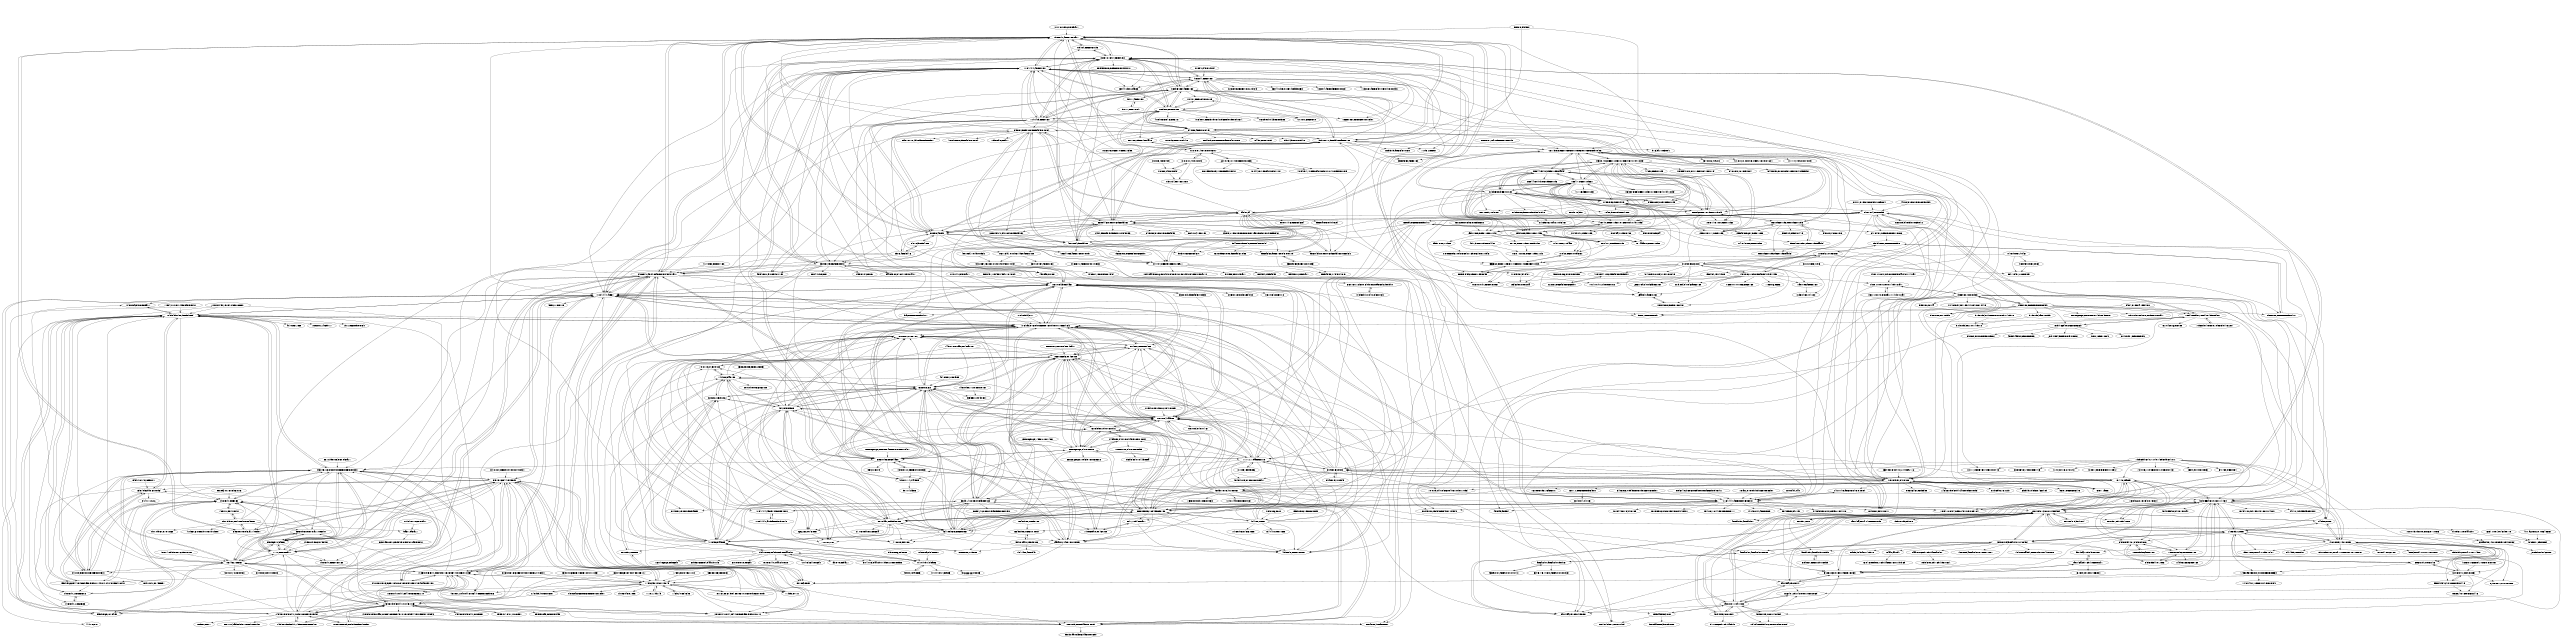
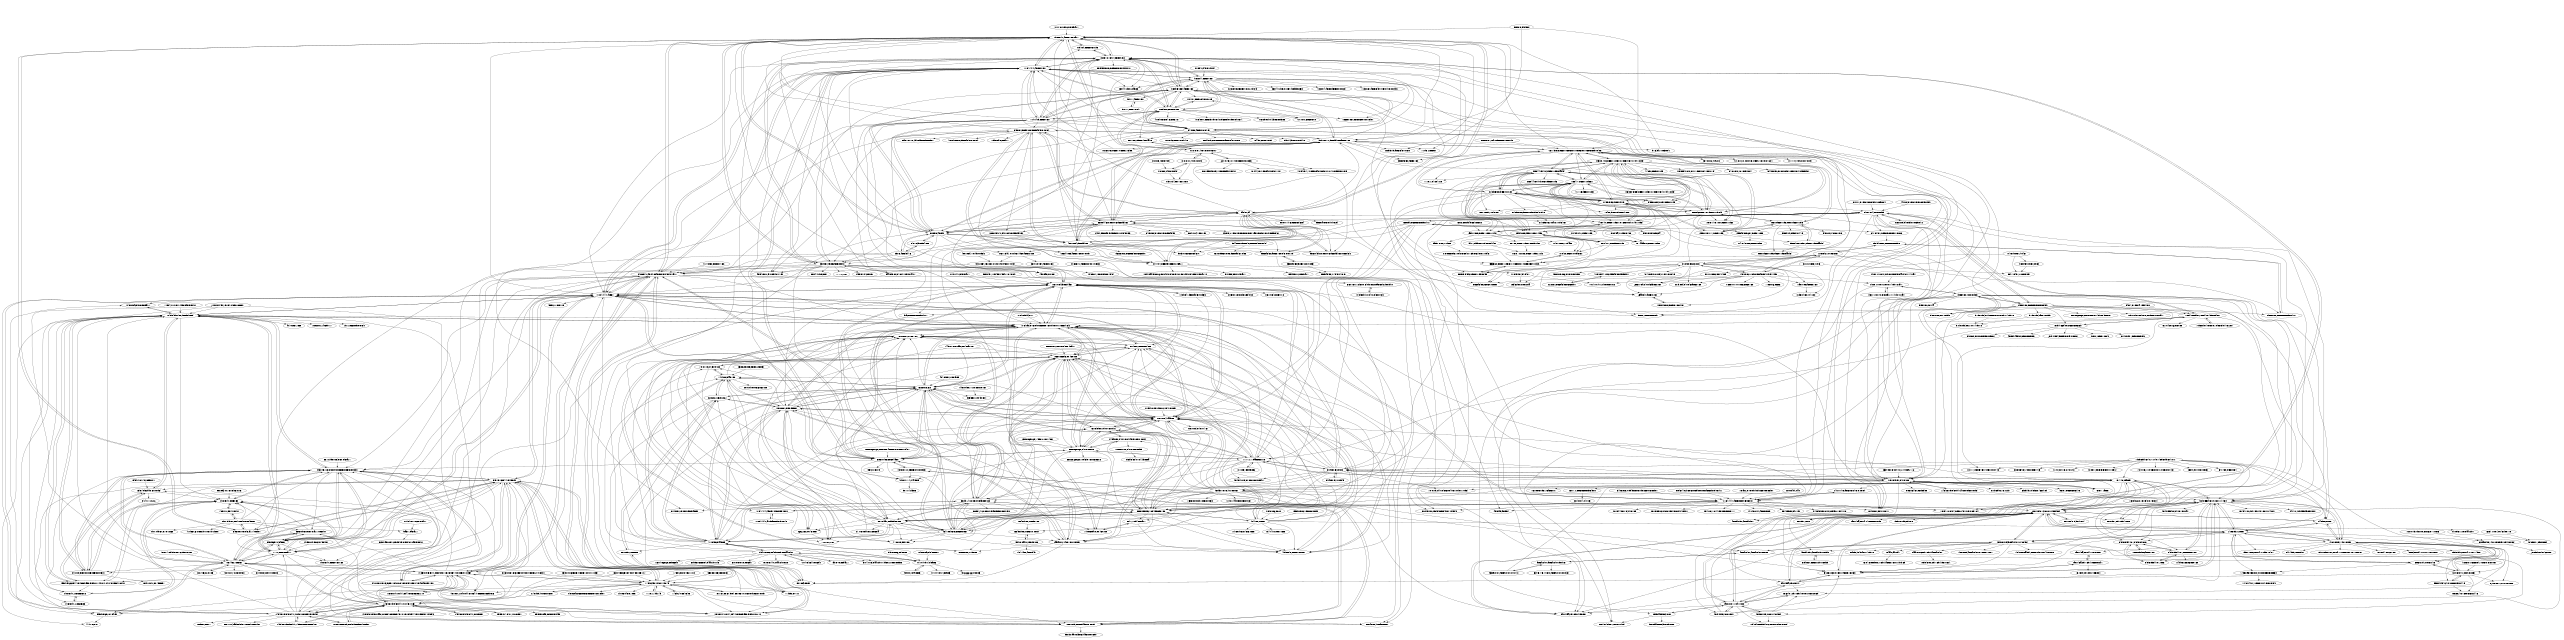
edge "joshua-wu/deepfakes_faceswap" -> "shaoanlu/faceswap-GAN": now "joshua-wu/deepfakes_faceswap" -> "msracver/Deep-Image-Analogy"
edge "cxcxcxcx/imgwarp-opencv" -> "MarekKowalski/FaceSwap": now "alyssaq/face_morpher" -> "MarekKowalski/FaceSwap"
edge "YuvalNirkin/face_segmentation" -> "YuvalNirkin/face_swap": removed
node "NVIDIA/pix2pixHD": added
node "sensity-ai/dot": removed
node "tg12/gpt_maitreyarael_status": label "tg12/gpt_maitreyarael_status" -> "tg12/gpt_jailbreak_status"
node "jbluv/best-undress-ai-list": label "jbluv/best-undress-ai-list" -> "jbluv/dcface-undress-ai-list"
edge "qiucheng025/zao-" -> "huangshiyu13/deepfake_detection": reversed
node "wywu/LAB": added
node "arcslash/deepfakes": removed
node "eladrich/reminisce": label "eladrich/reminisce" -> "azuzunaga/reminisce"
node "QuantumLiu/FaceSwapper": label "QuantumLiu/FaceSwapper" -> "Deepfakes/FaceSwapper"
edge "Liangwe/AI-Change-face-in-the-video" -> "mattzheng/Face_Swapping": removed
node "FlapPyBio/deepfake-models": label "FlapPyBio/deepfake-models" -> "MitchellX/deepfake-models"
node "Uminosachi/sd-webui-inpaint-anything": removed
node "hair/BlendFace": label "hair/BlendFace" -> "mapooon/BlendFace"
edge "Seanseattle/StyleSwap" -> "jmliu88/HeSer": added
edge "jmliu88/HeSer" -> "cnnlstm/FSLSD_HiRes": added
edge "lelechen63/ATVGnet" -> "michaildoukas/head2head": now "lelechen63/ATVGnet" -> "jixinya/EVP"
edge "shaoanlu/fewshot-face-translation-GAN" -> "AliaksandrSiarohin/motion-cosegmentation": now "llSourcell/neuroevolution-for-flappy-birds" -> "AliaksandrSiarohin/motion-cosegmentation"
edge "ygtxr1997/ReliableSwap" -> "e4s2022/e4s": now "skymanaditya1/FaceOff" -> "e4s2022/e4s"
node "DinoMan/speech-driven-animation": removed
edge "hacksider/roop-cam" -> "xaviviro/refacer": now "facefusion/facefusion-pinokio" -> "xaviviro/refacer"
edge "hassan-sd/facefusion-unlocked" -> "harisreedhar/Swap-Mukham": now "Nick088Official/FaceFusion-Online-Ports" -> "harisreedhar/Swap-Mukham"
node "jinny960812/SyncTalkFace": removed
node "Gourieff/Android-ReActor": label "Gourieff/Android-ReActor" -> "Gourieff/ComfyUI-ReActor"
node "MegaPortraits/FastFaceSwap": label "MegaPortraits/FastFaceSwap" -> "RichardErkhov/FastFaceSwap"
node "oawiles/FAb-Net": added
node "P2Enjoy/sd-urls-roop-uncensored": label "P2Enjoy/sd-urls-roop-uncensored" -> "P2Enjoy/sd-webui-roop-uncensored"
node "dvruette/sd-webui-fabric": removed
